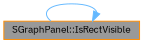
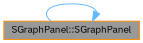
node "SGraphPanel::IsRectVisible": label "SGraphPanel::IsRectVisible" -> "SGraphPanel::SGraphPanel"
